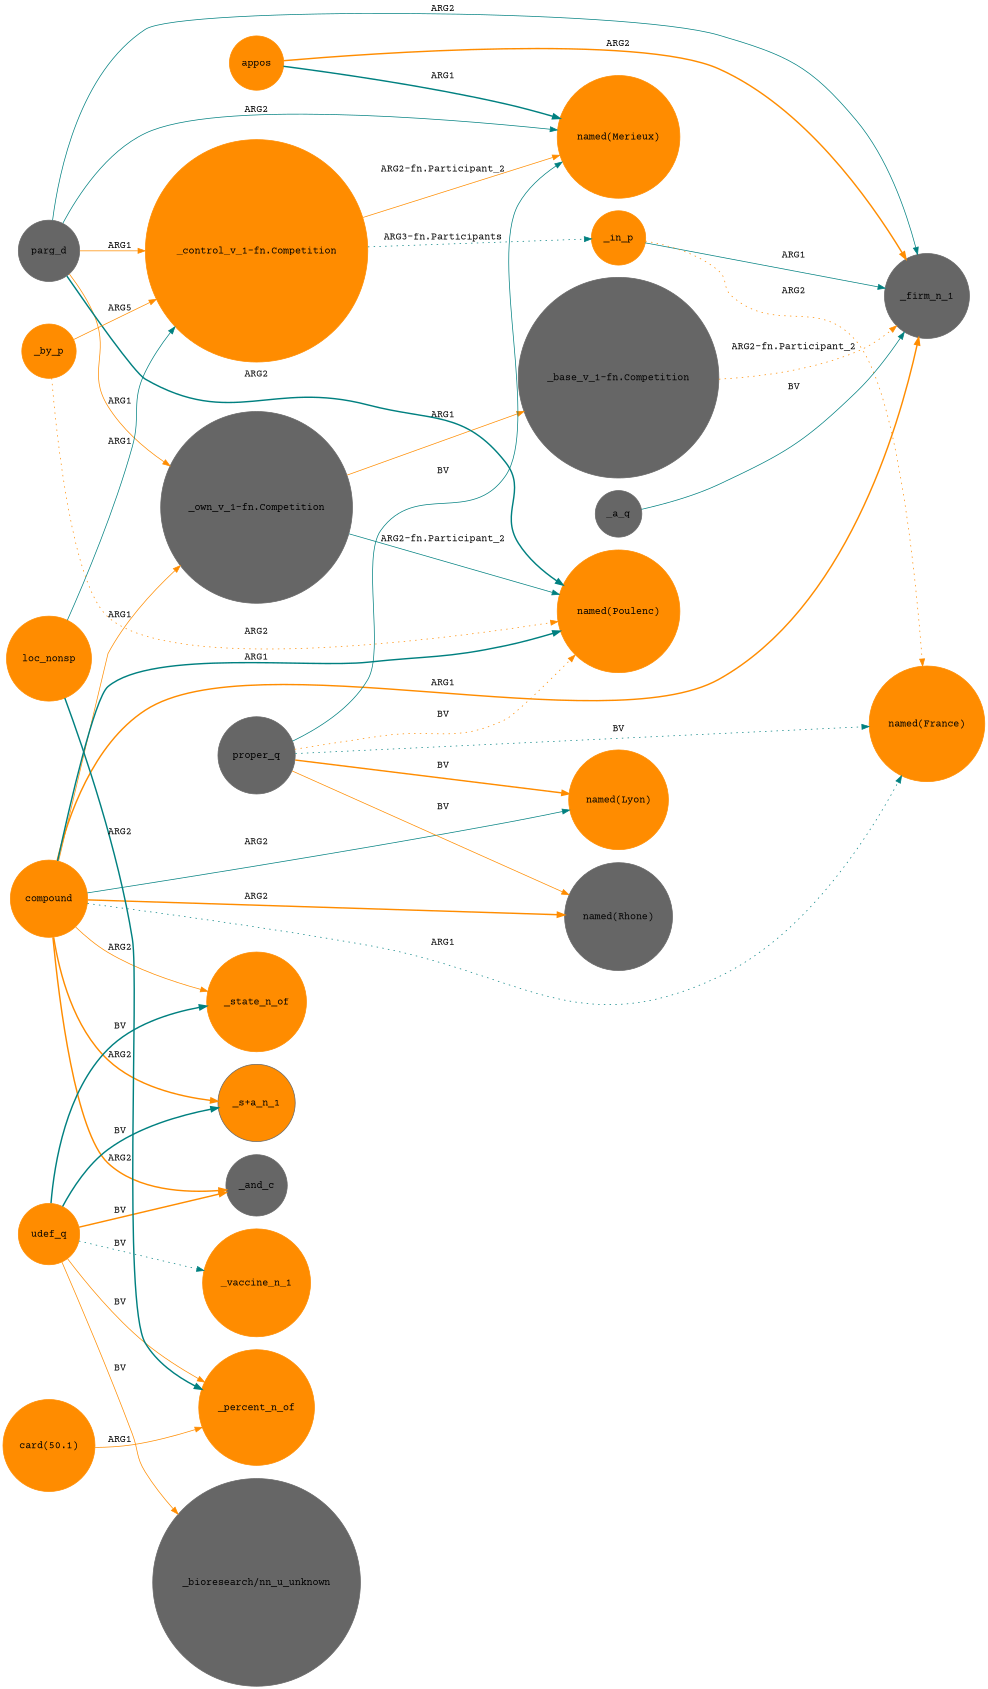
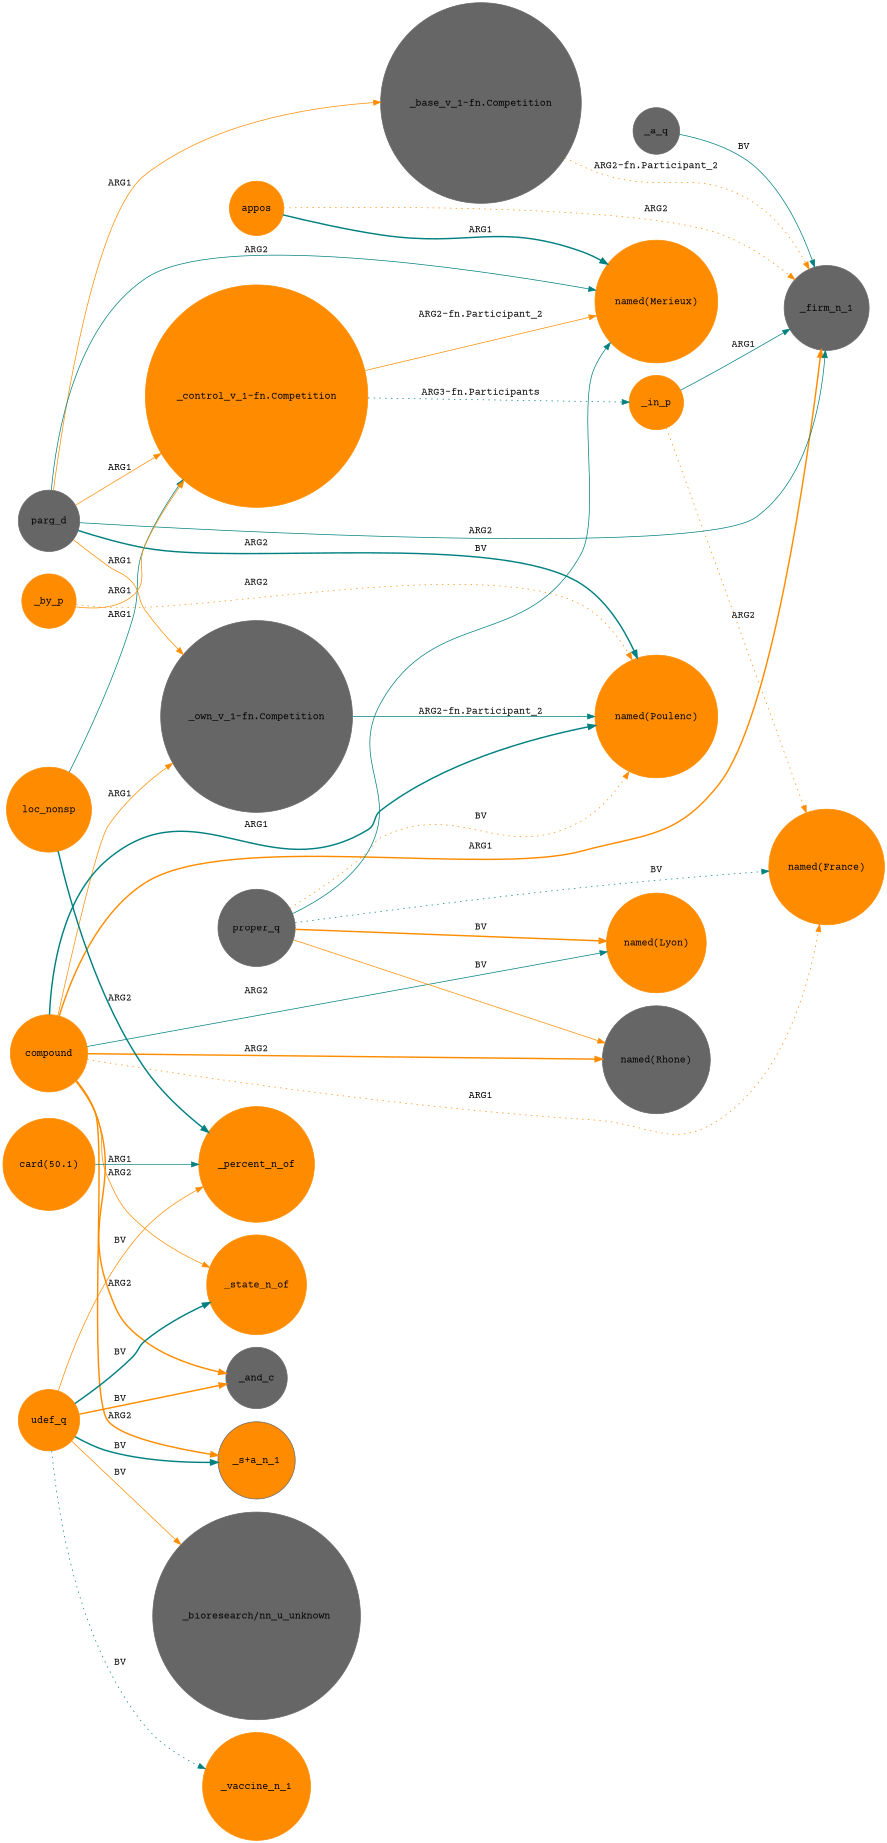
edge "appos" -> "_firm_n_1": style bold -> dotted
edge "_by_p" -> "_control_v_1-fn.Competition": label "ARG5" -> "ARG1"
edge "_own_v_1-fn.Competition" -> "_base_v_1-fn.Competition": now "parg_d" -> "_base_v_1-fn.Competition"
edge "compound" -> "named(France)": color teal -> darkorange
edge "card(50.1)" -> "_percent_n_of": color darkorange -> teal
